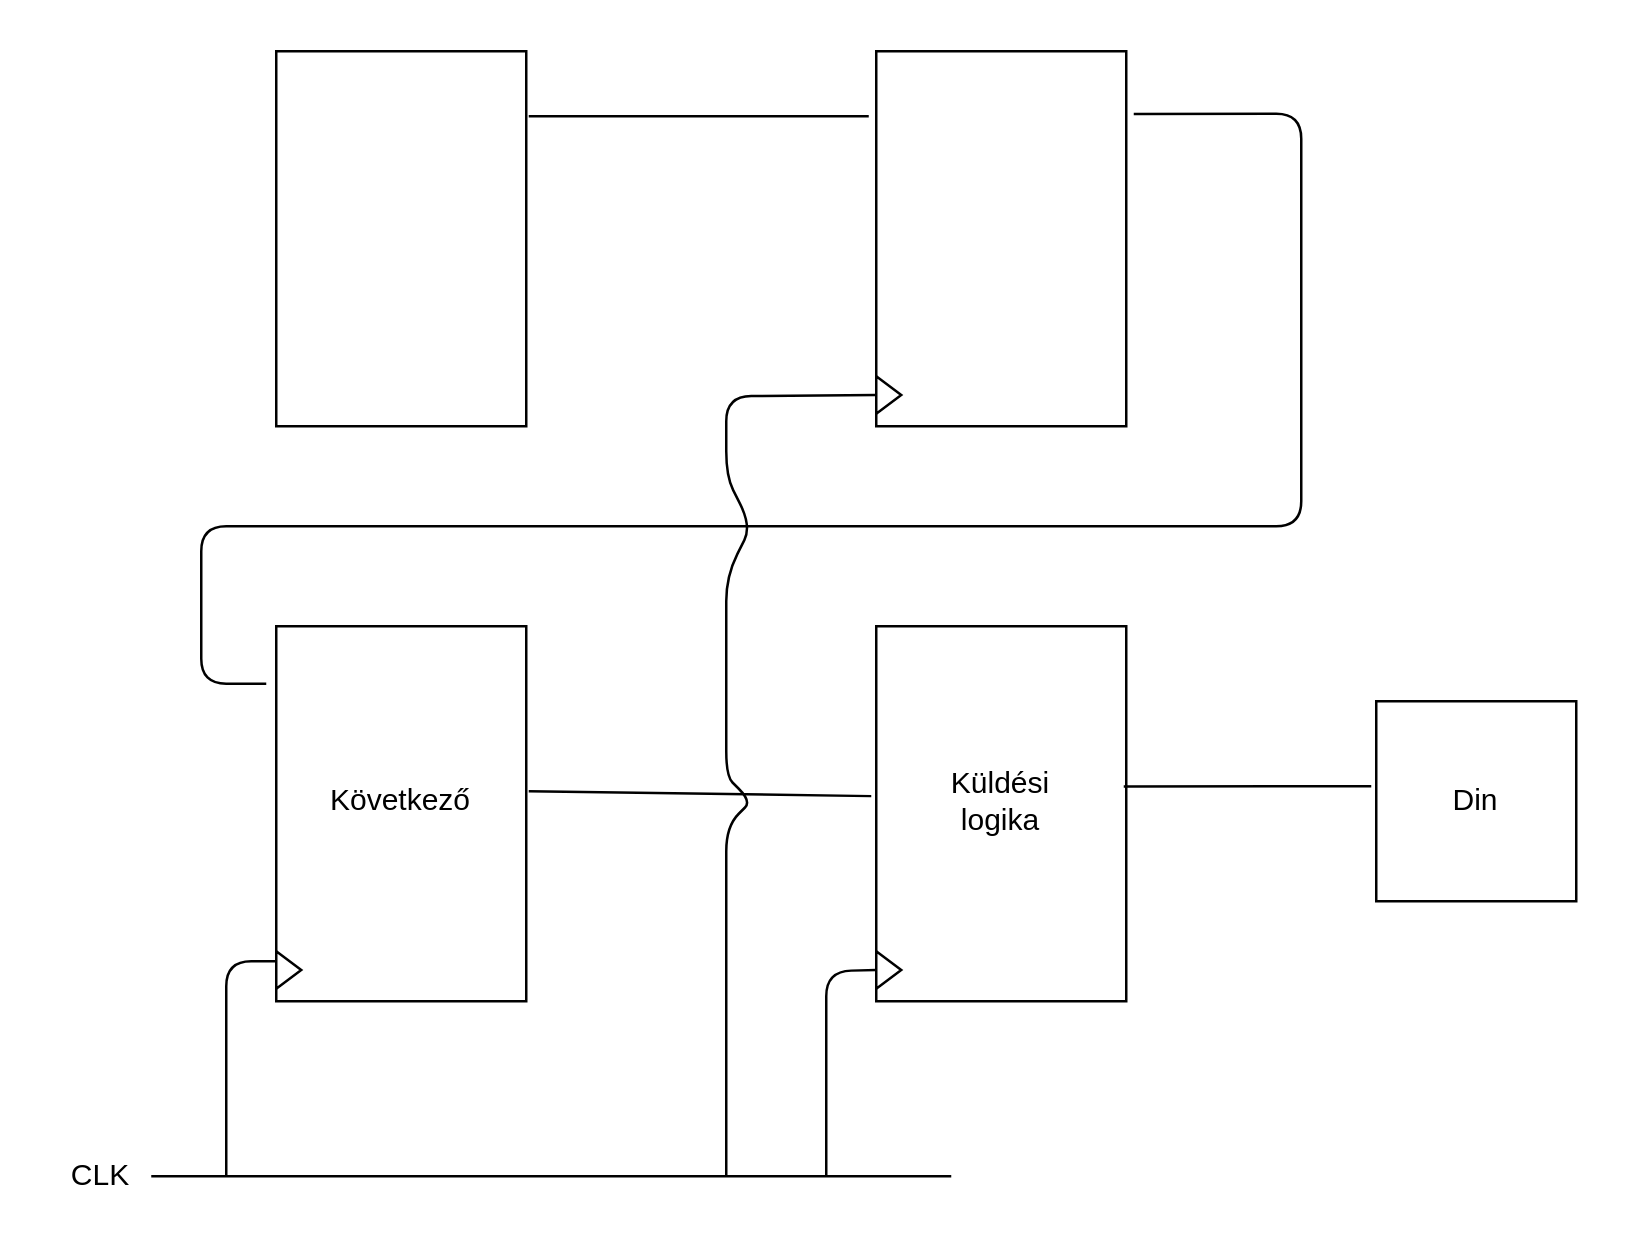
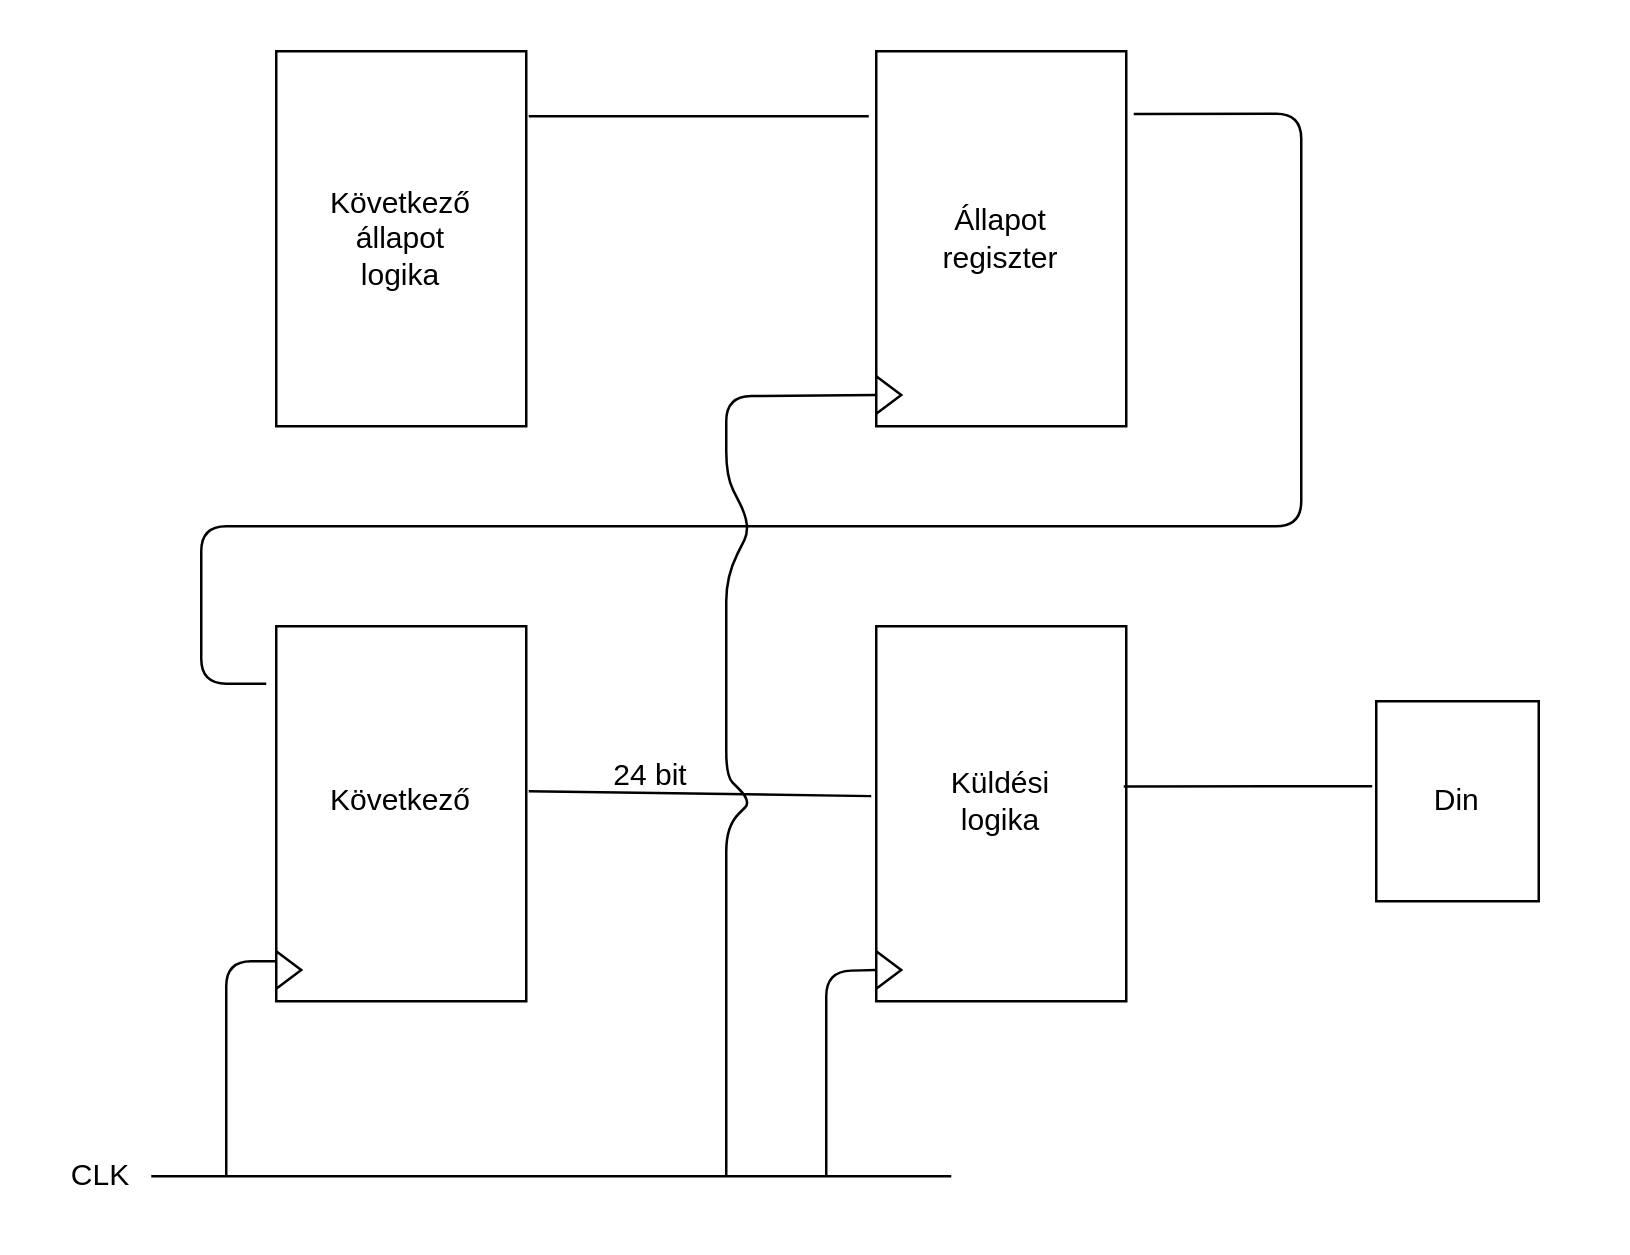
node "Következő állapot logika": added
node "Állapot regiszter": added
node "24 bit": added
node "Din": size 200x200 -> 163x200
